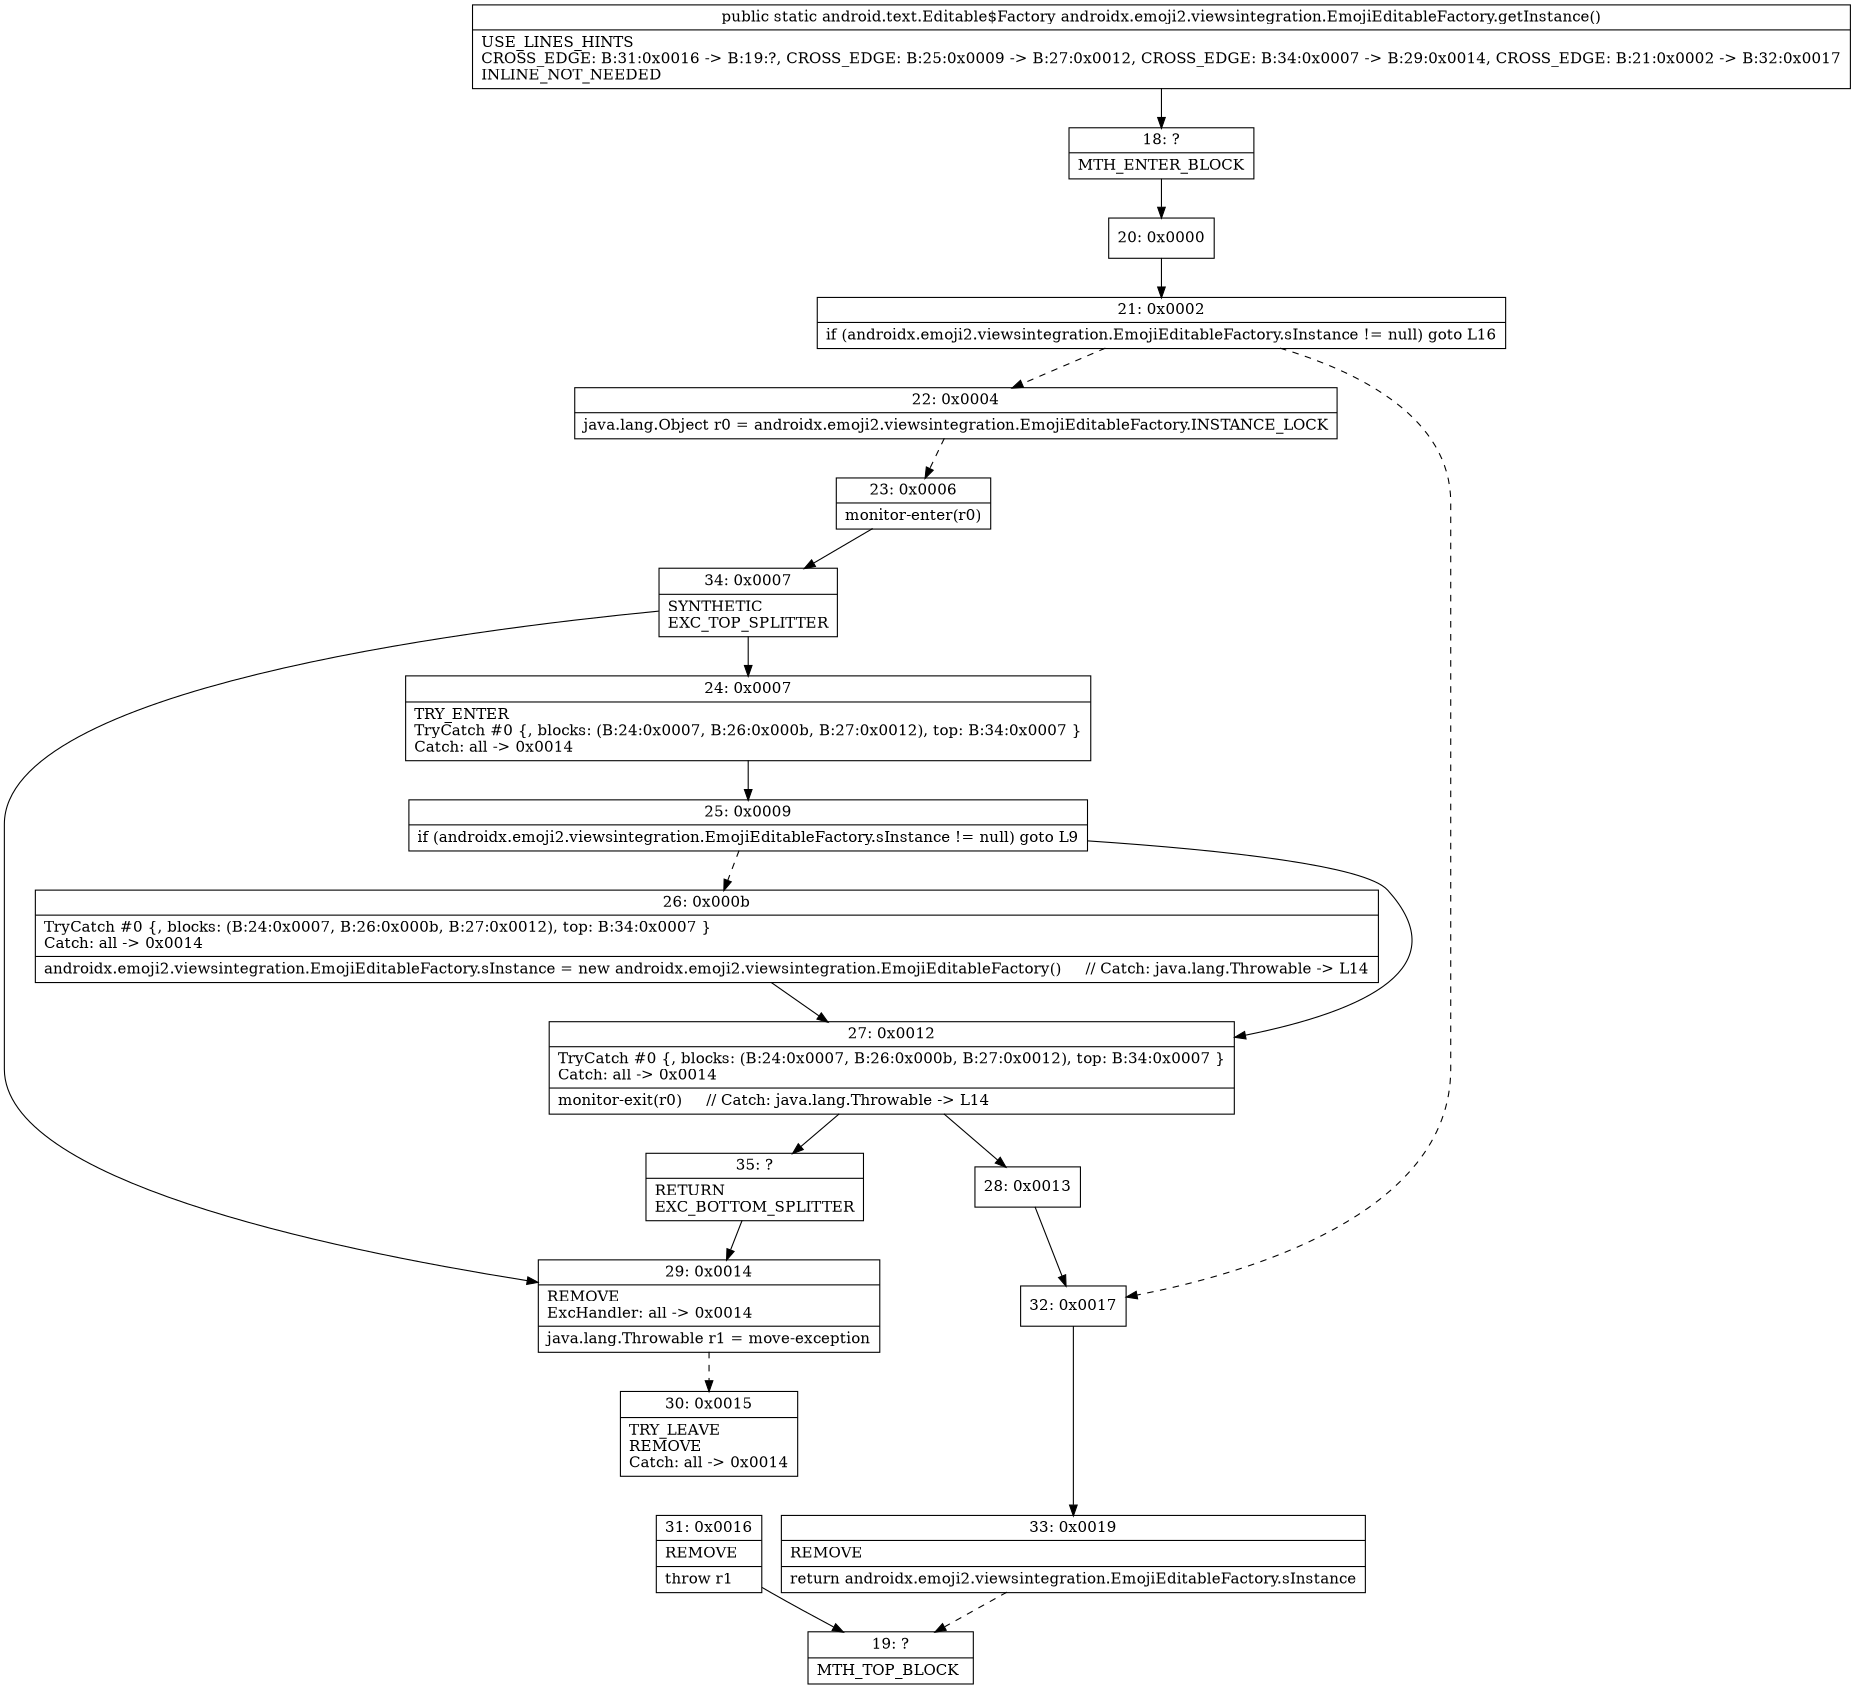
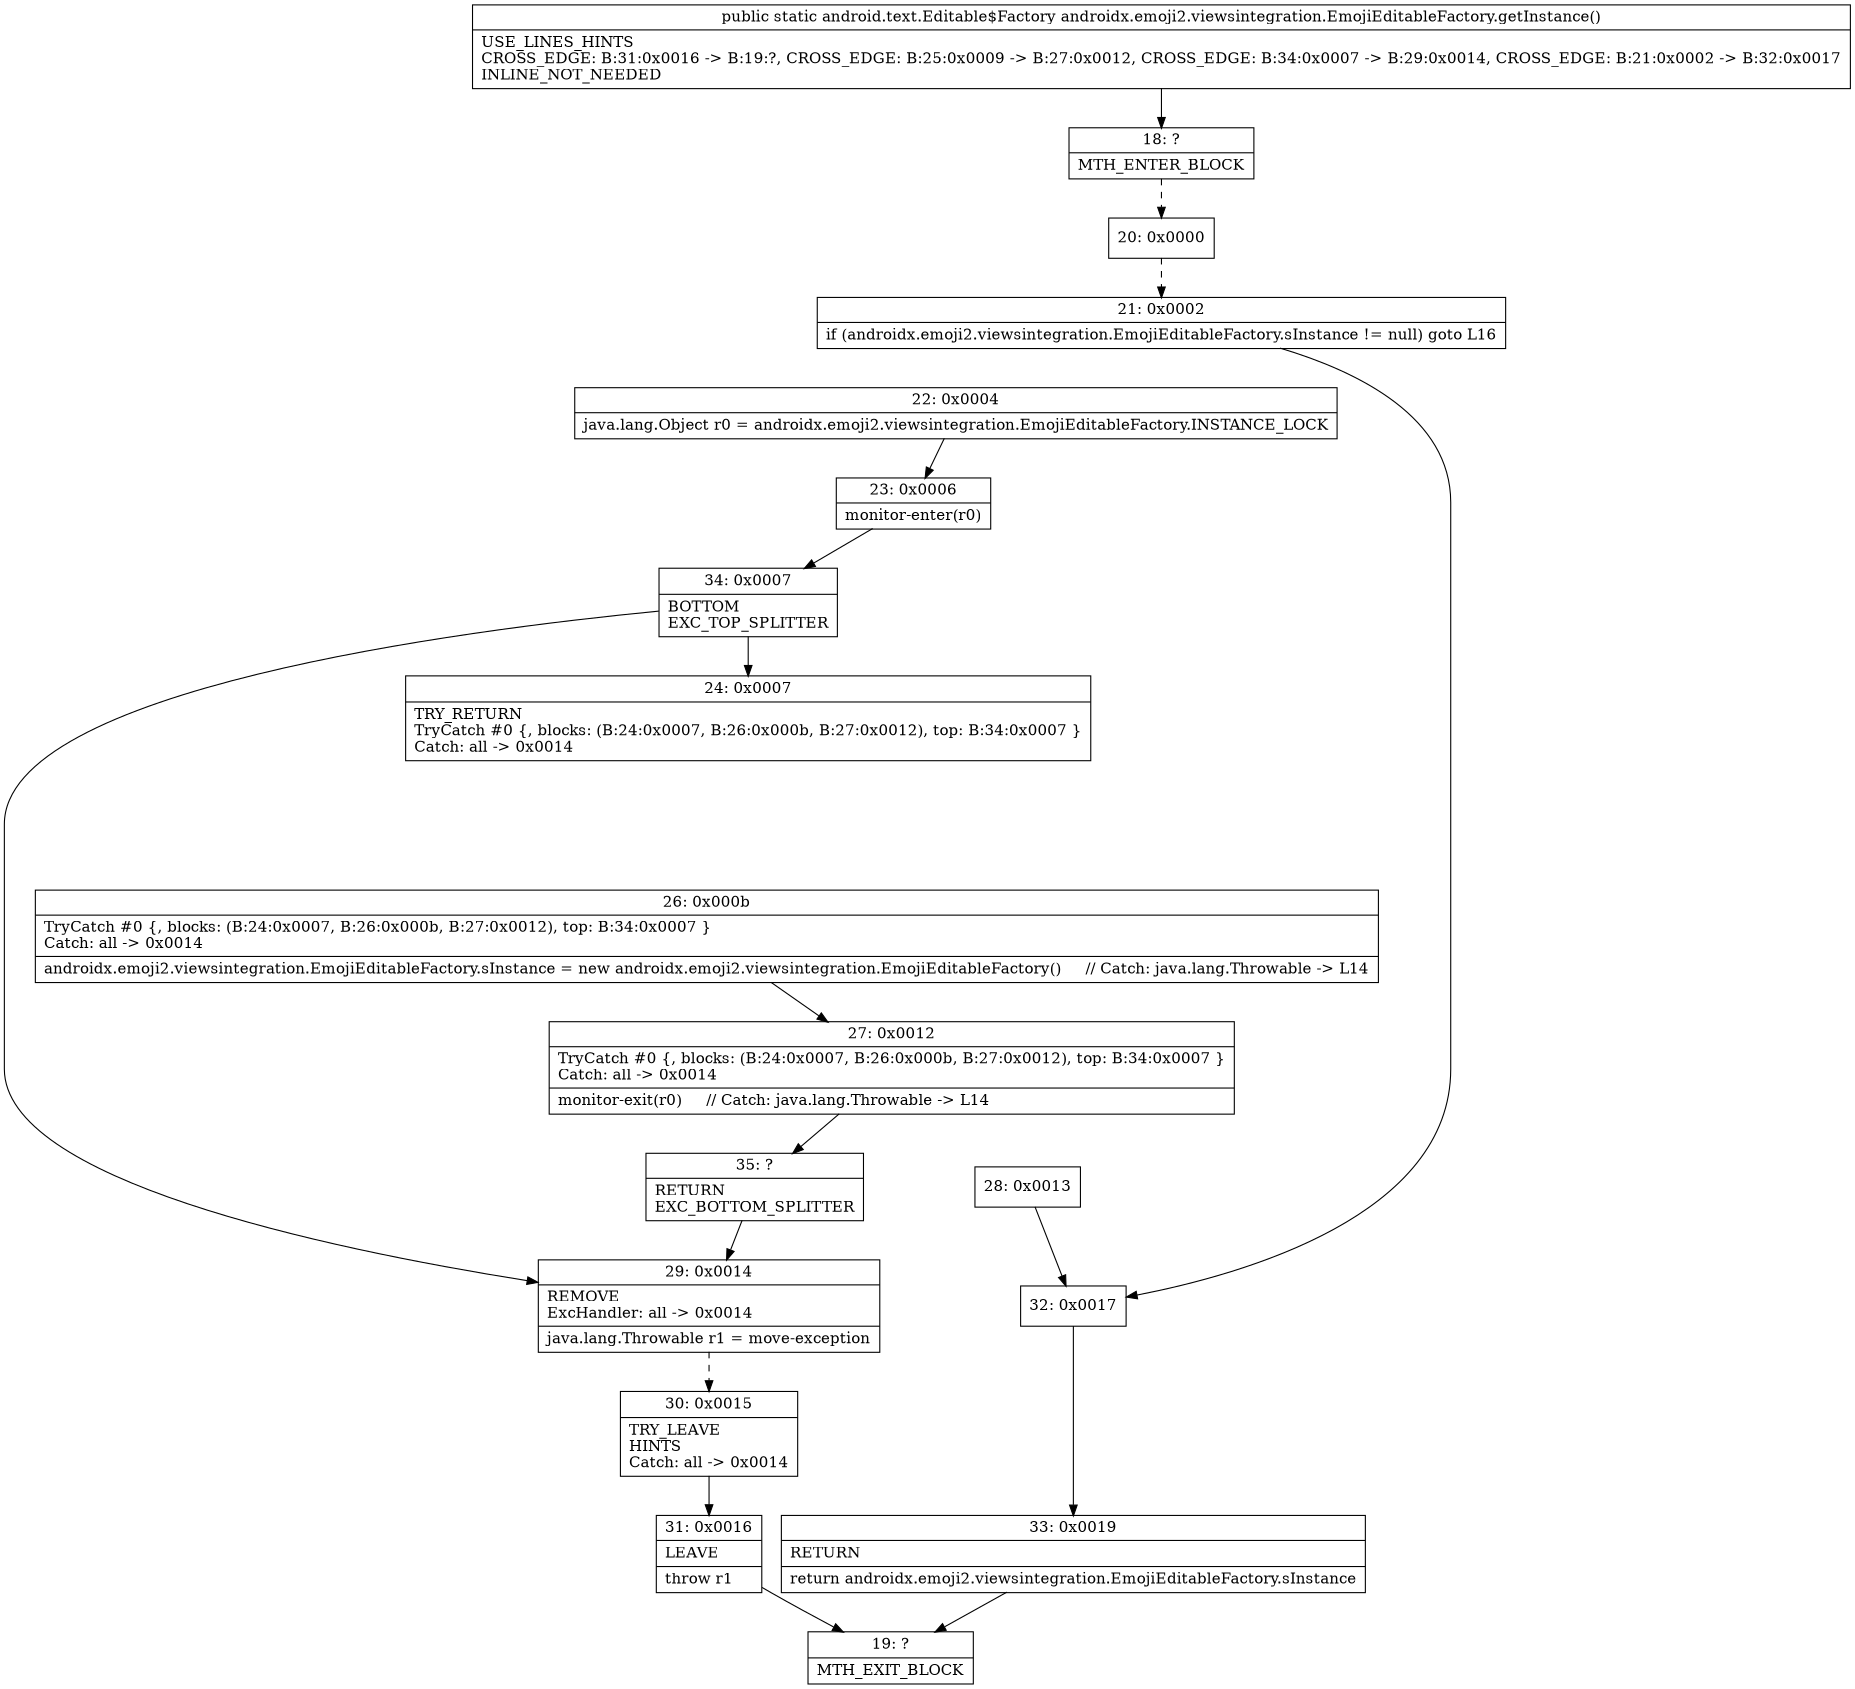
edge "18: ?" -> "20: 0x0000": style solid -> dashed
edge "20: 0x0000" -> "21: 0x0002": style solid -> dashed
edge "21: 0x0002" -> "22: 0x0004": removed
edge "22: 0x0004" -> "23: 0x0006": style dashed -> solid
node "34: 0x0007": text "SYNTHETIC" -> "BOTTOM"
node "24: 0x0007": text "TRY_ENTER" -> "TRY_RETURN"
node "25: 0x0009": removed
edge "21: 0x0002" -> "32: 0x0017": style dashed -> solid
edge "27: 0x0012" -> "28: 0x0013": removed
node "30: 0x0015": text "REMOVE" -> "HINTS"
edge "30: 0x0015" -> "31: 0x0016": added
node "31: 0x0016": text "REMOVE" -> "LEAVE"
node "33: 0x0019": text "REMOVE" -> "RETURN"
edge "33: 0x0019" -> "19: ?": style dashed -> solid
node "19: ?": text "MTH_TOP_BLOCK" -> "MTH_EXIT_BLOCK"
